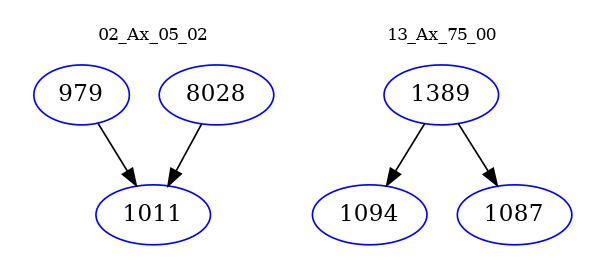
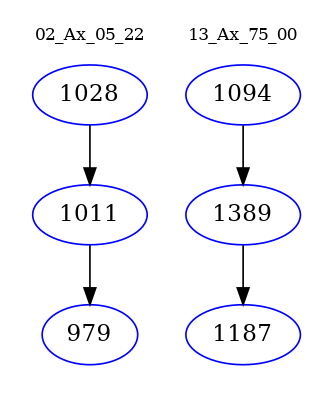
cluster "02_Ax_05_02": label "02_Ax_05_02" -> "02_Ax_05_22"
node "8028": label "8028" -> "1028"
edge "979" -> "1011": reversed
edge "1389" -> "1094": reversed
node "1087": label "1087" -> "1187"
